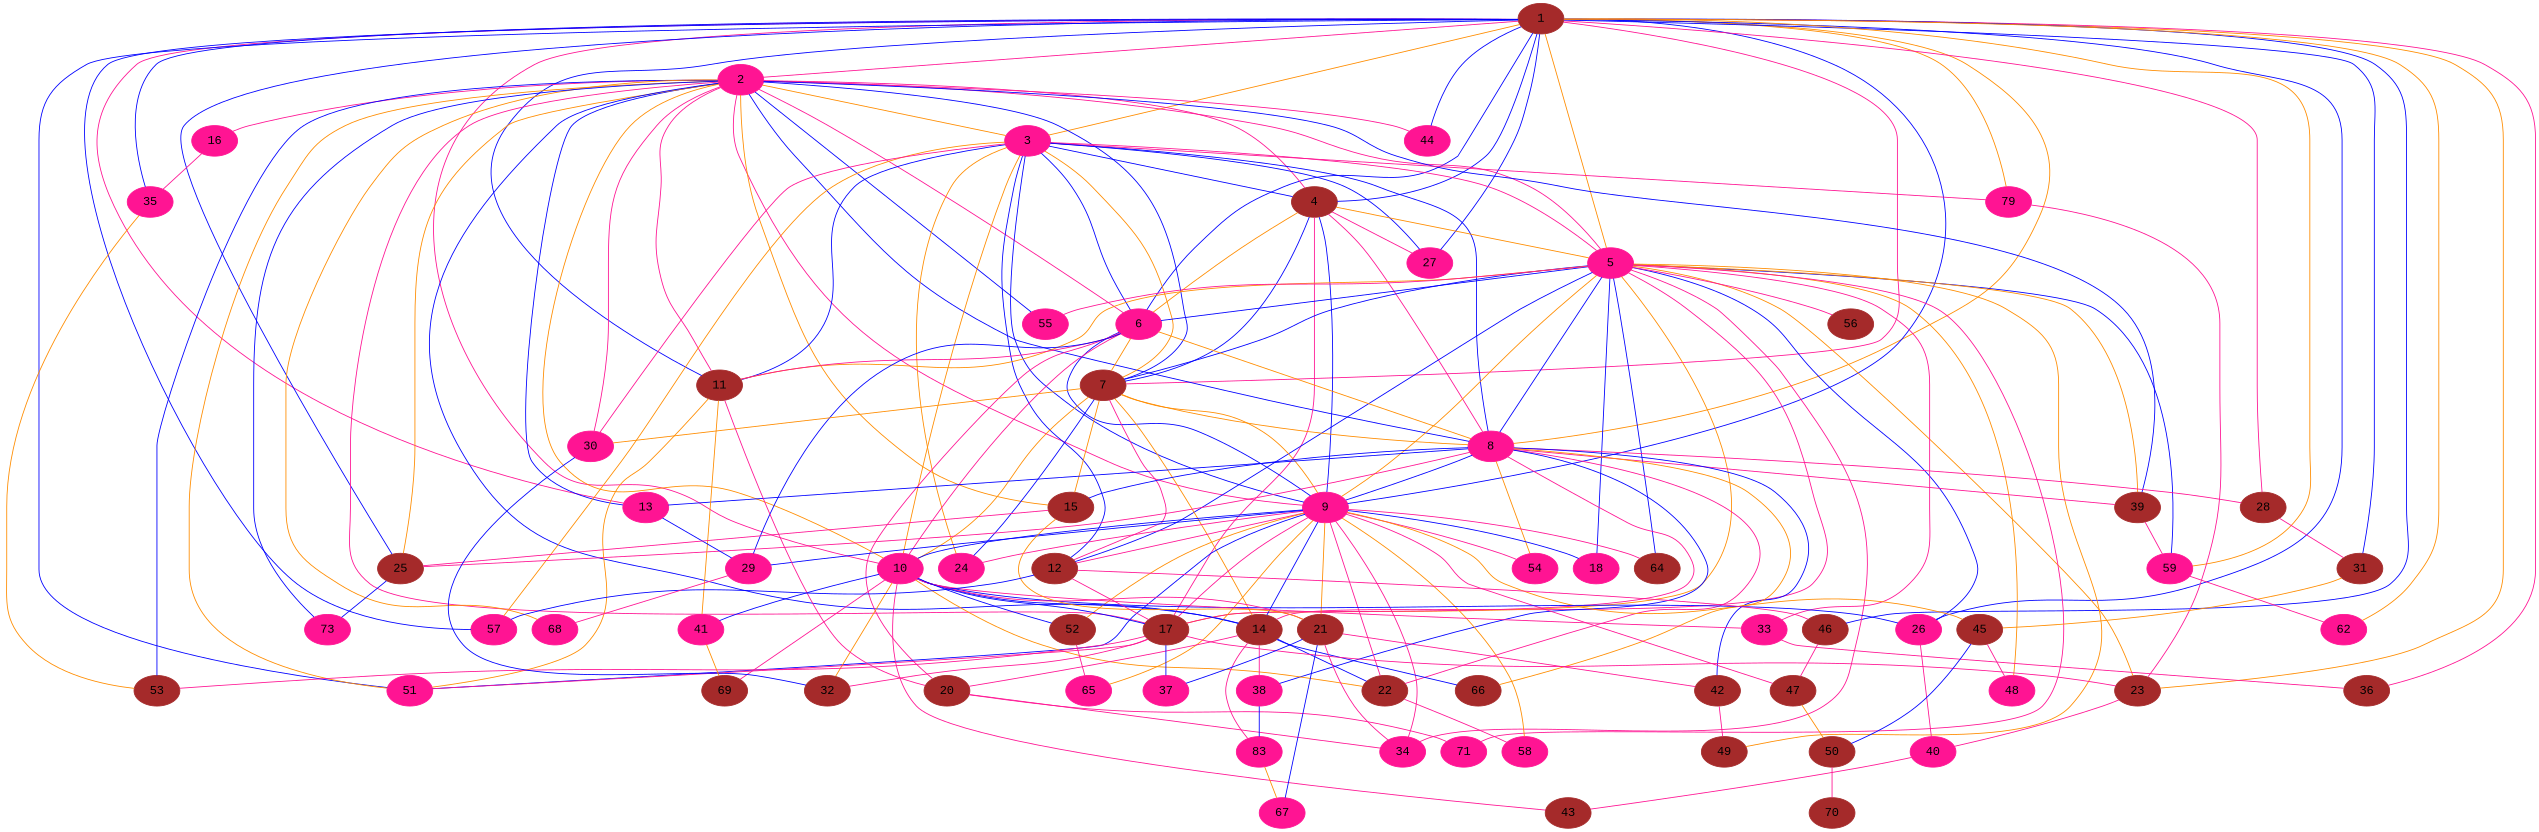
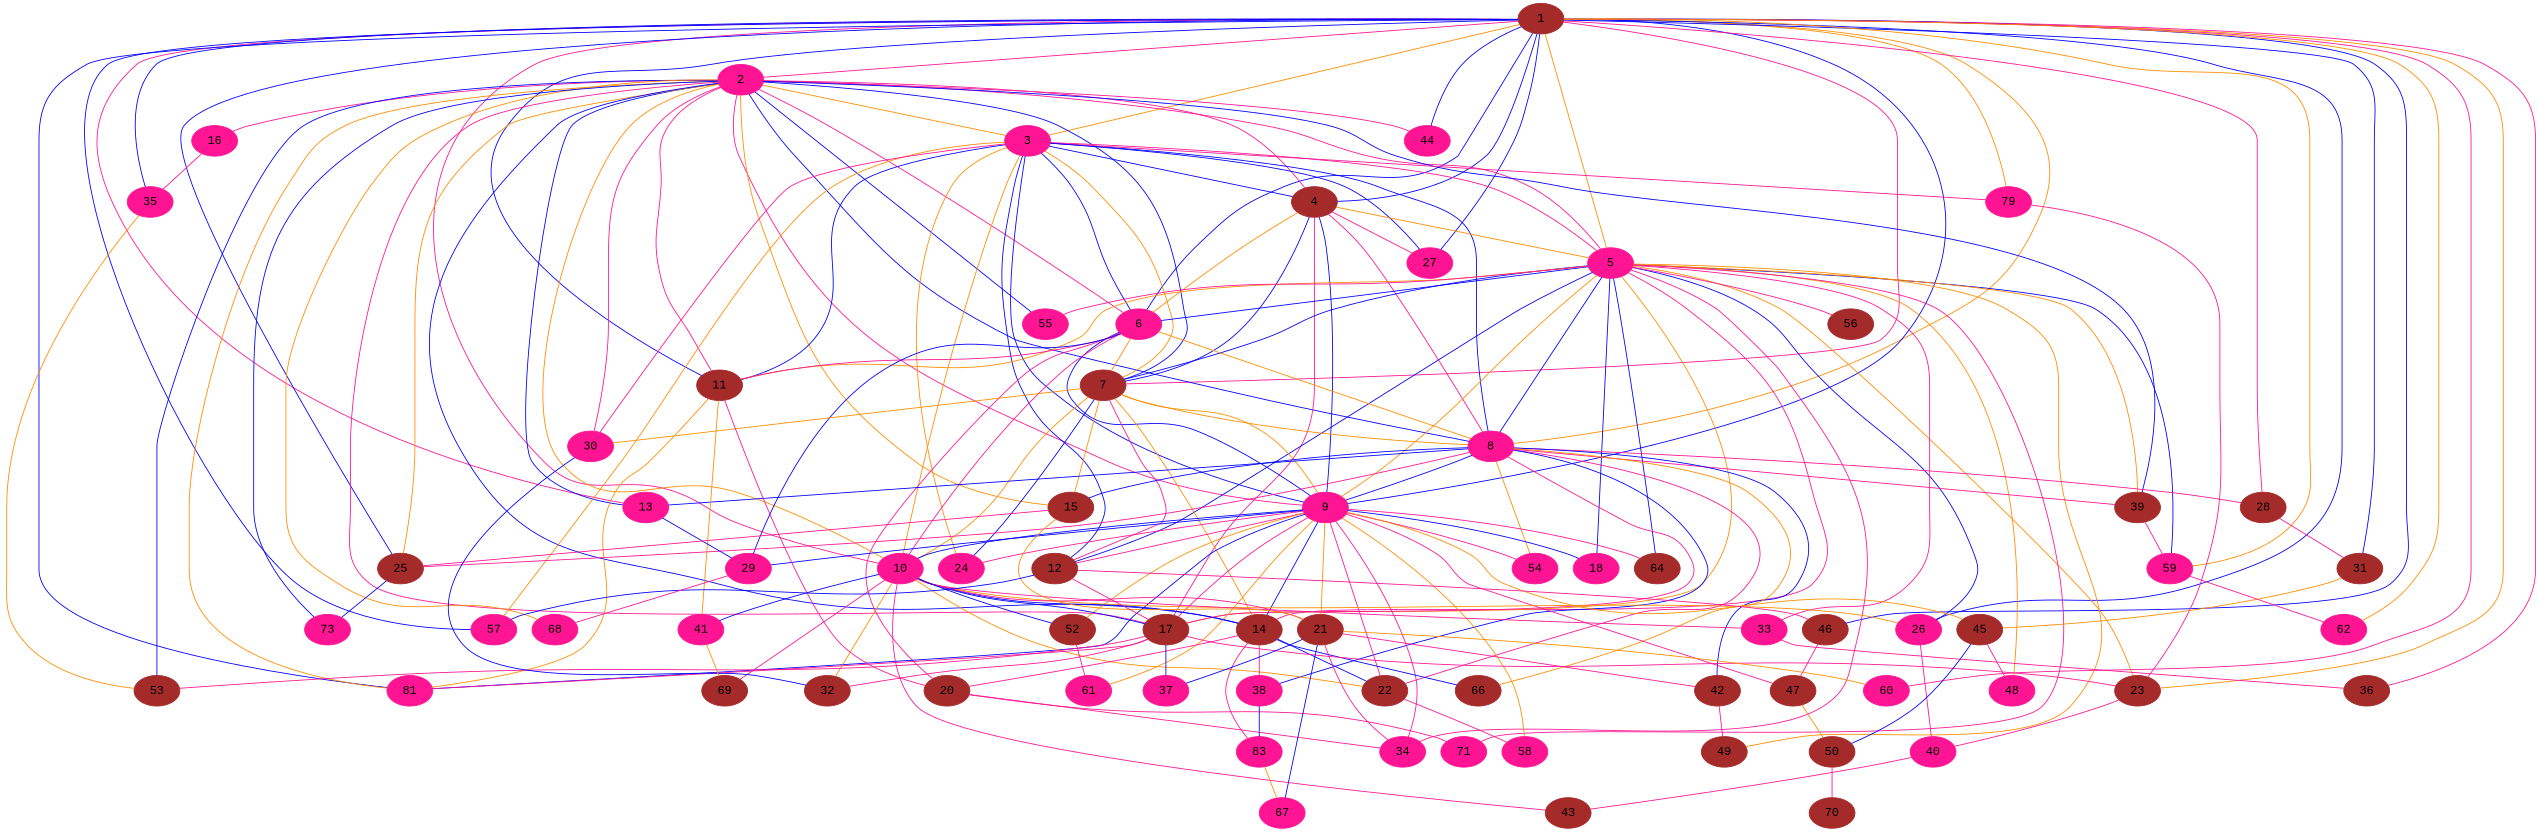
edge "10" -- "26": color blue -> darkorange
node "51": label "51" -> "81"
node "65": label "65" -> "61"
node "60": added
